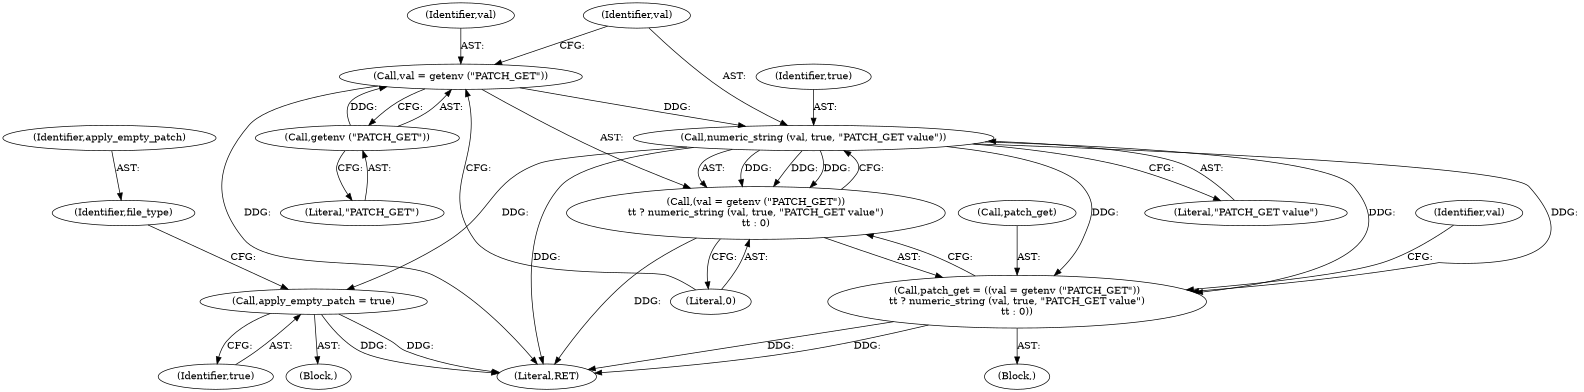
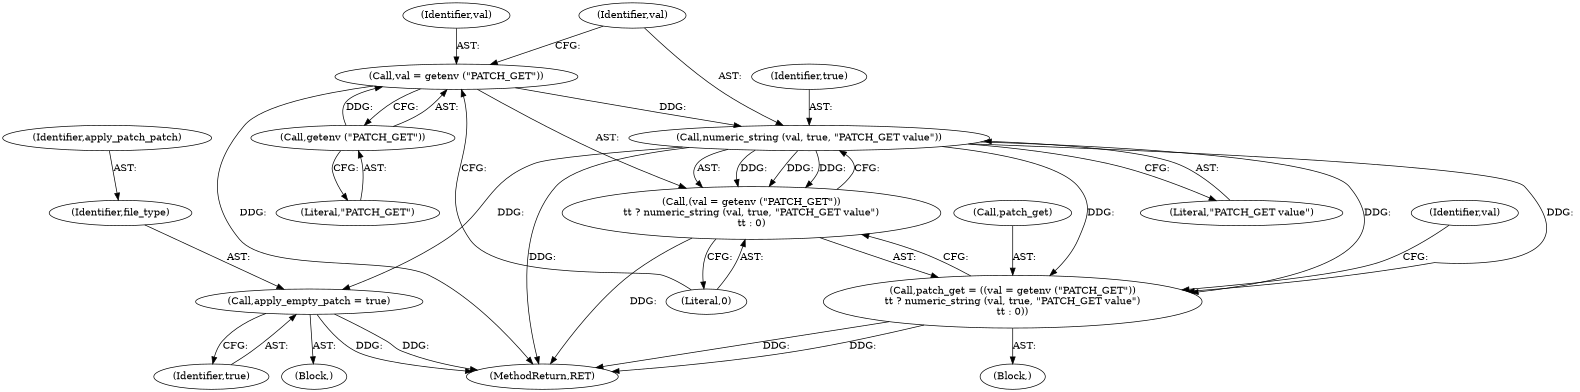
node "(Identifier,apply_empty_patch)": label "(Identifier,apply_empty_patch)" -> "(Identifier,apply_patch_patch)"
edge "(Identifier,file_type)" -> "(Call,apply_empty_patch = true)": label "CFG: " -> "AST: "
node "(Literal,RET)": label "(Literal,RET)" -> "(MethodReturn,RET)"
